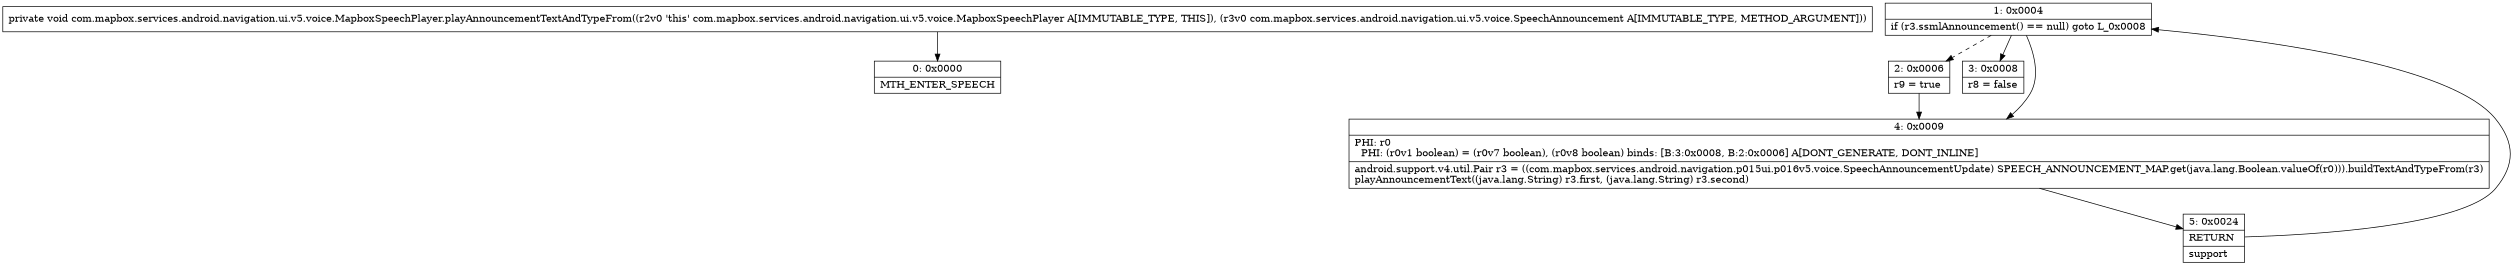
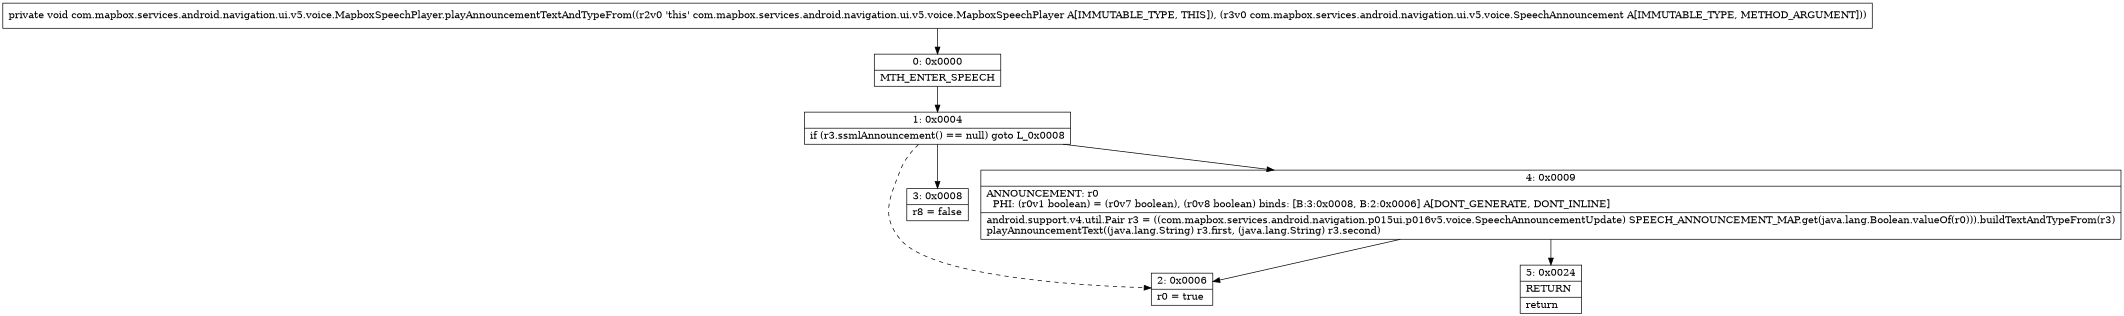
node "2: 0x0006": text "r9 = true" -> "r0 = true"
edge "2: 0x0006" -> "4: 0x0009": reversed
edge "5: 0x0024" -> "1: 0x0004": now "0: 0x0000" -> "1: 0x0004"
node "4: 0x0009": text "PHI: r0" -> "ANNOUNCEMENT: r0"
node "5: 0x0024": text "support" -> "return"
